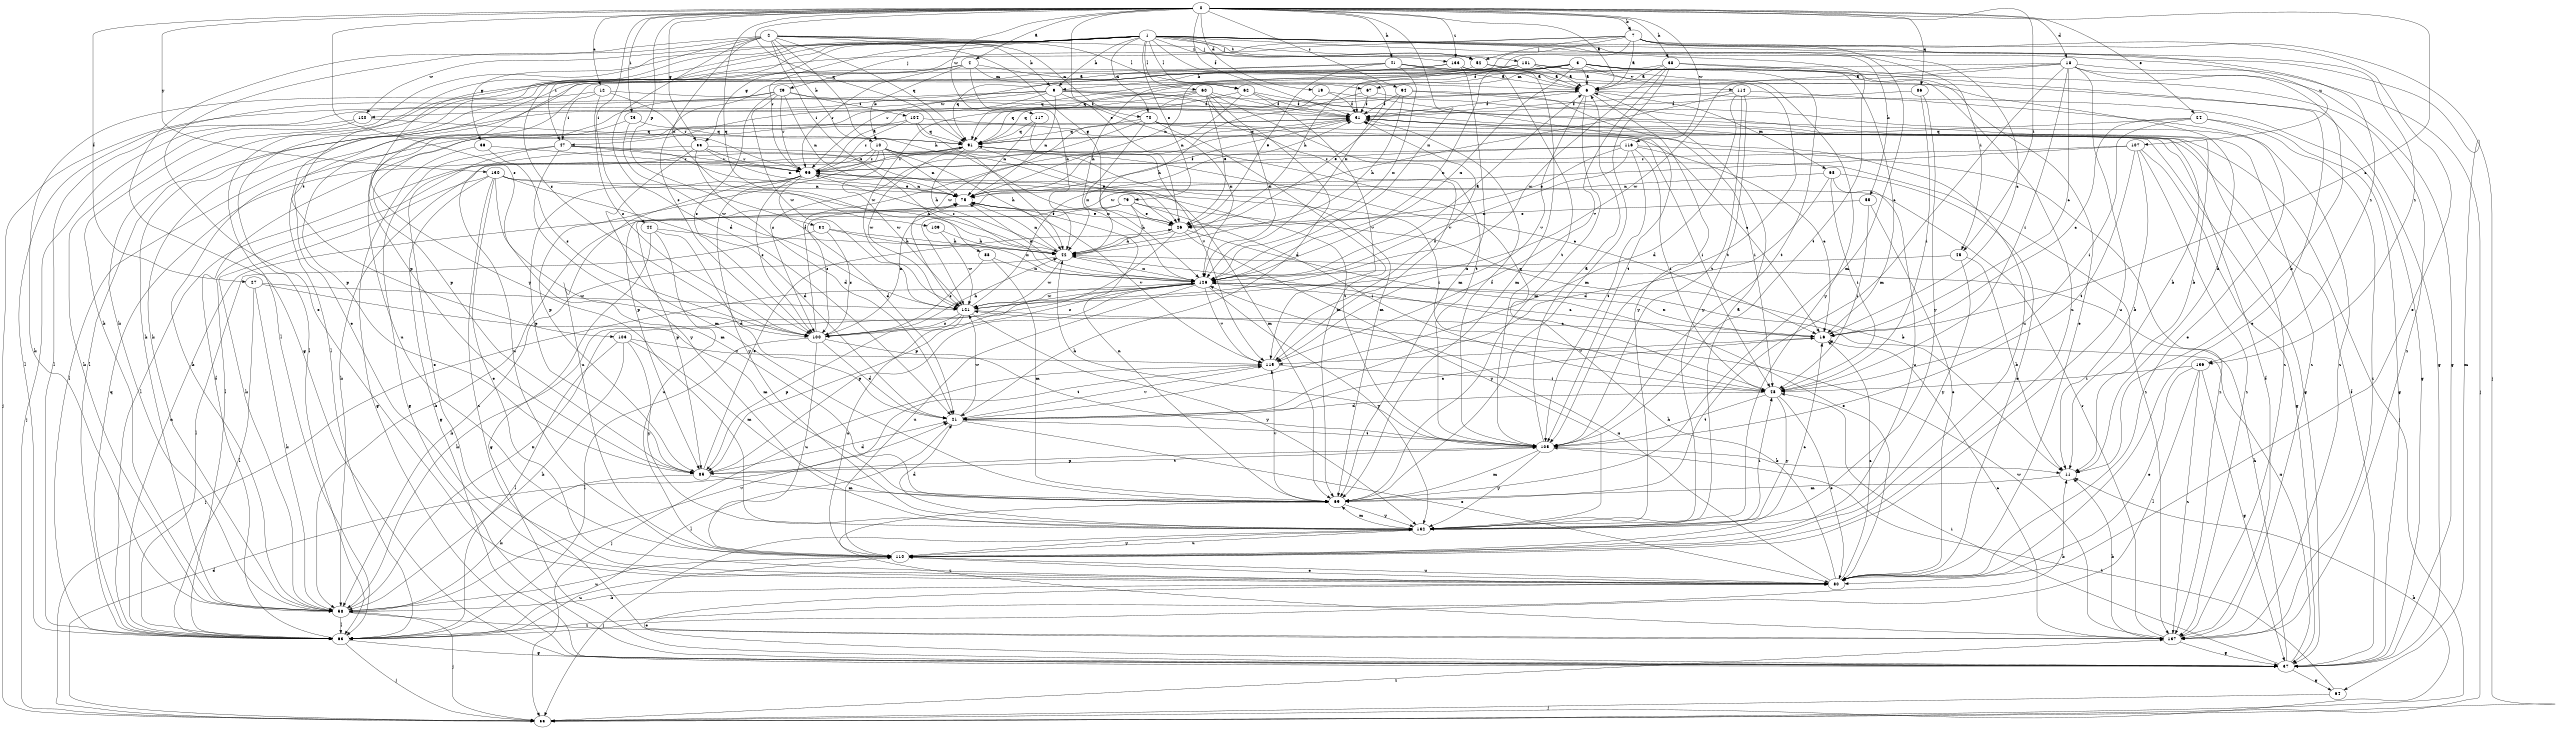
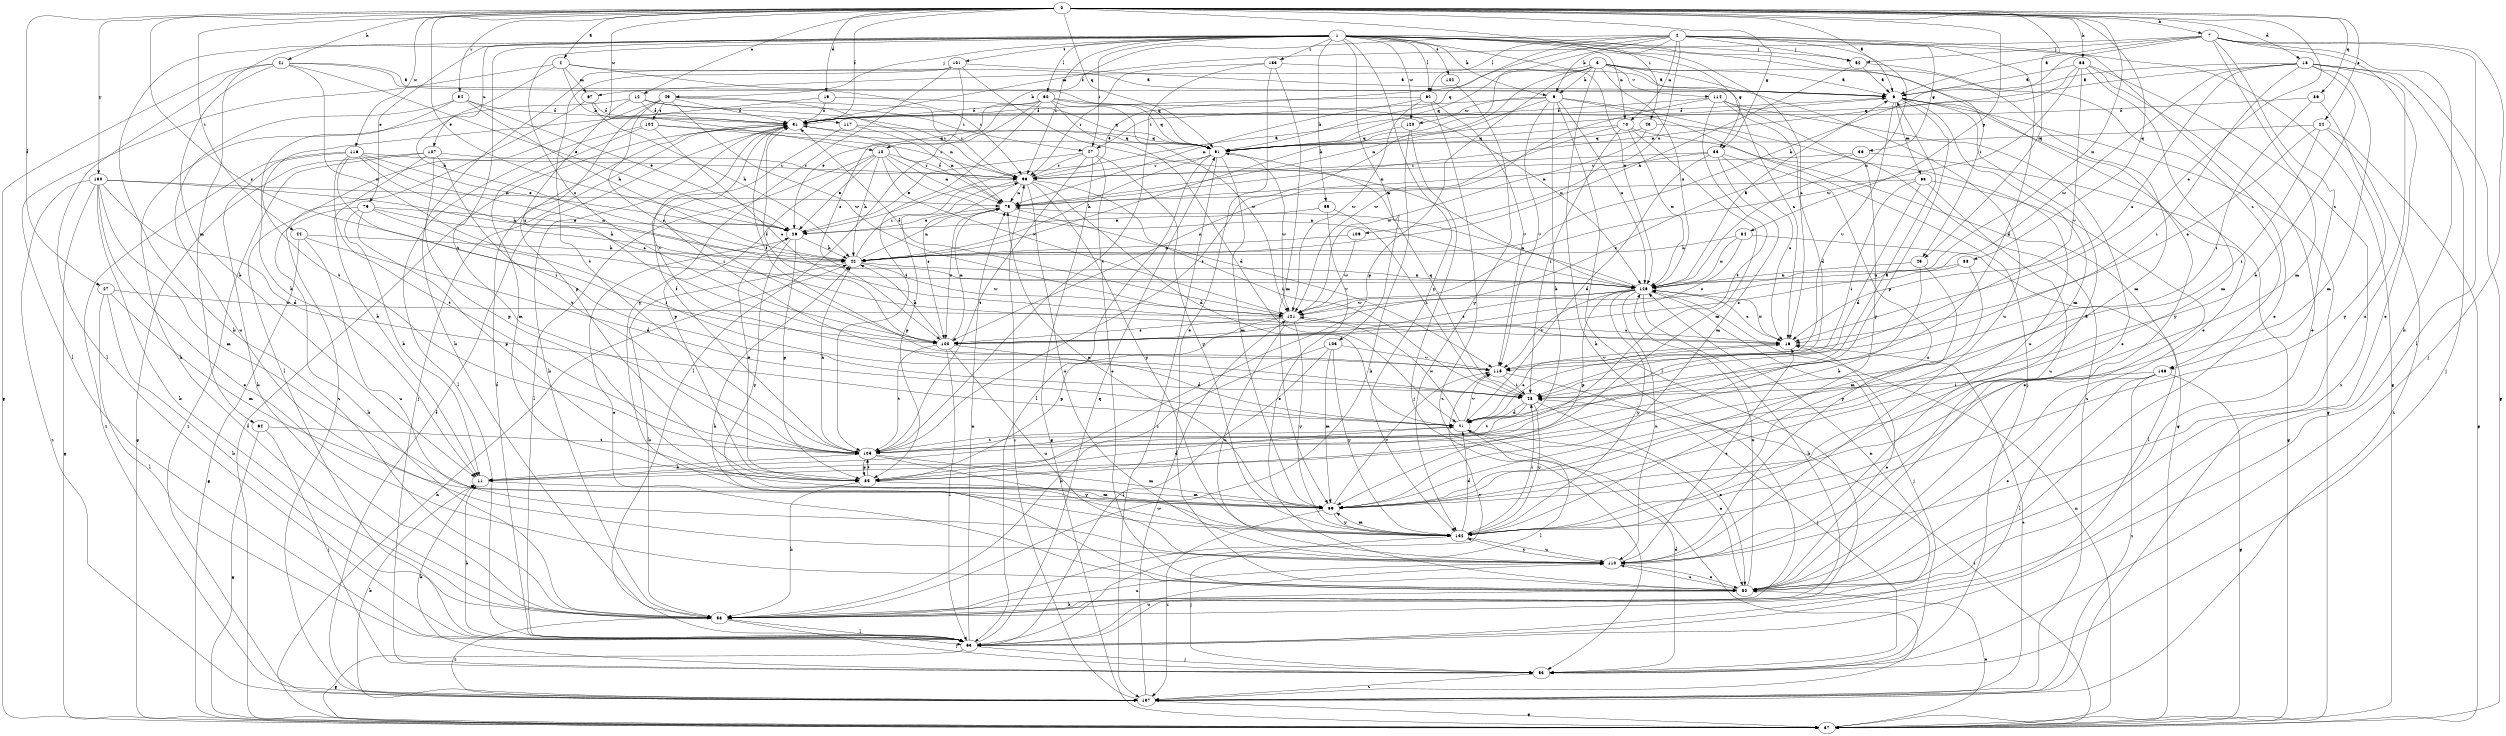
edge "0" -> "133": removed, label "z"
node "102": added
edge "2" -> "26": label "g" -> "e"
edge "37" -> "64": reversed
